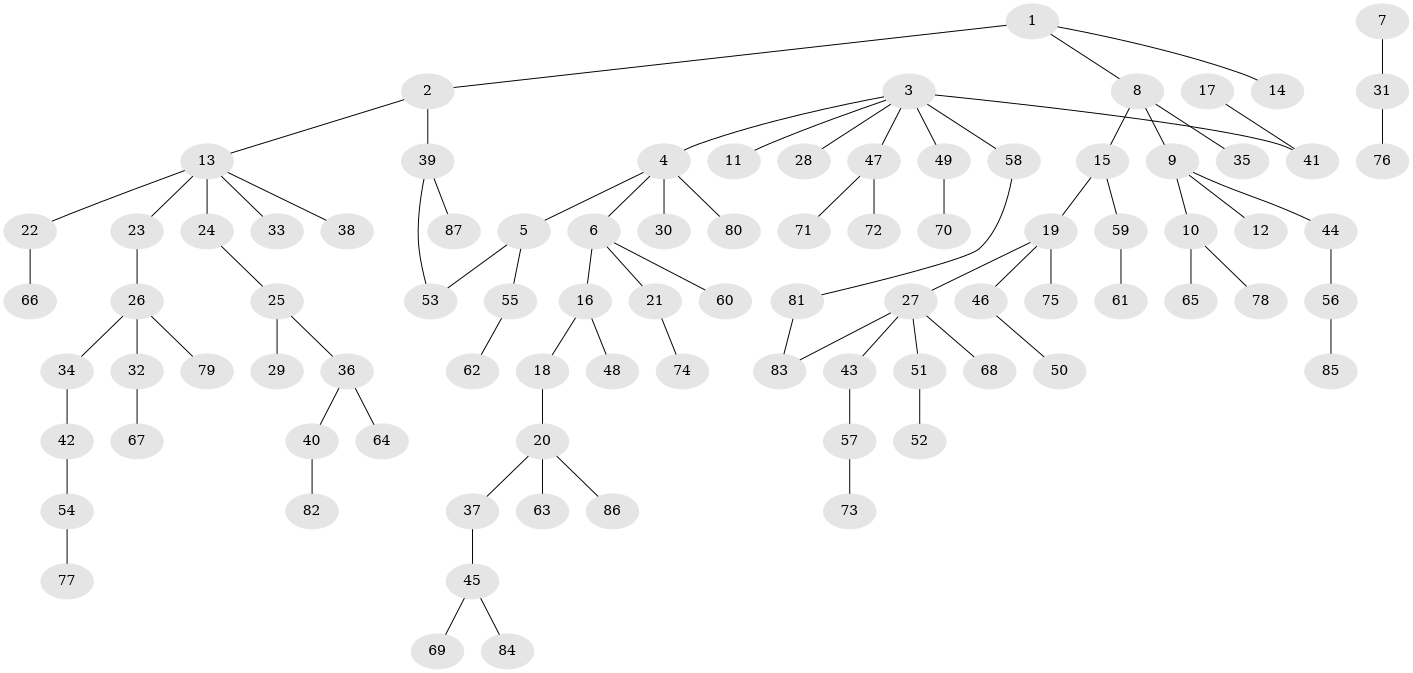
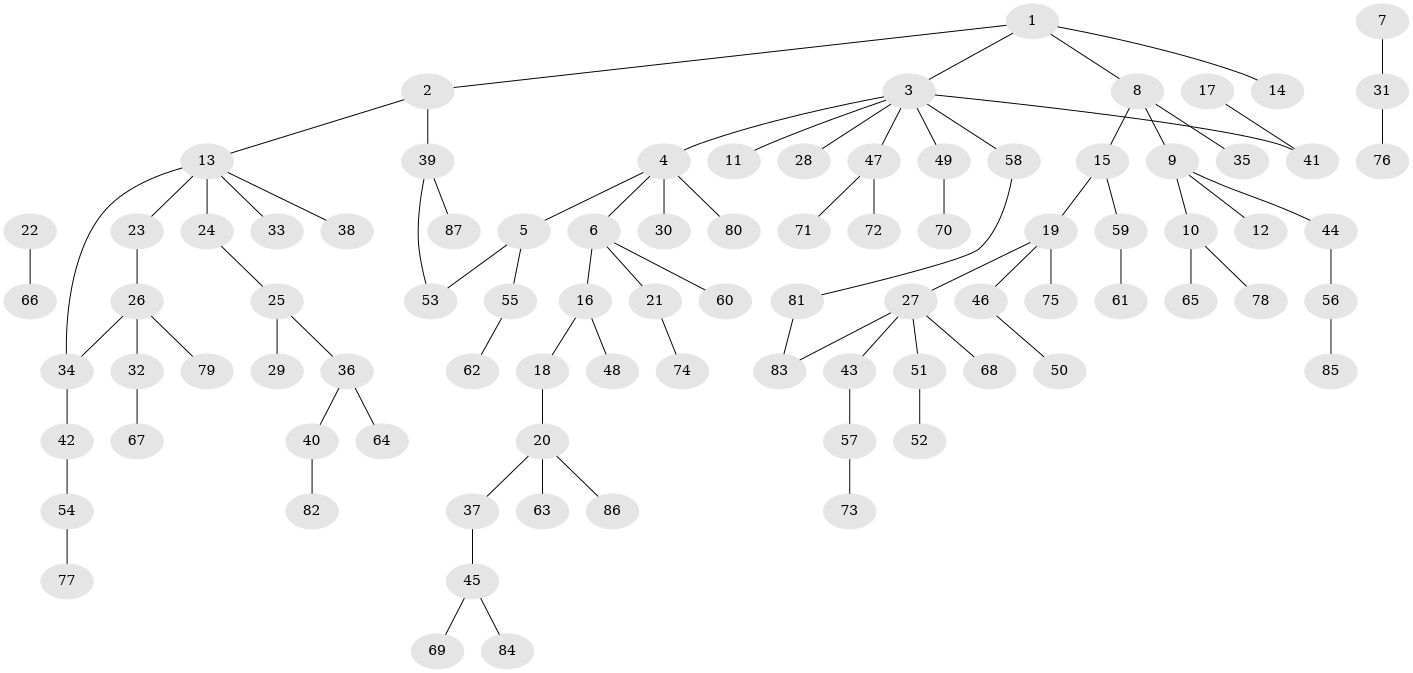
edge "1" -- "3": added
edge "13" -- "22": now "13" -- "34"
